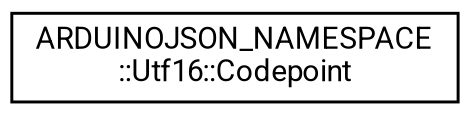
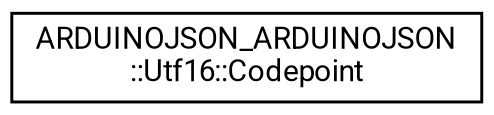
node "ARDUINOJSON_NAMESPACE ::Utf16::Codepoint": label "ARDUINOJSON_NAMESPACE ::Utf16::Codepoint" -> "ARDUINOJSON_ARDUINOJSON ::Utf16::Codepoint"
